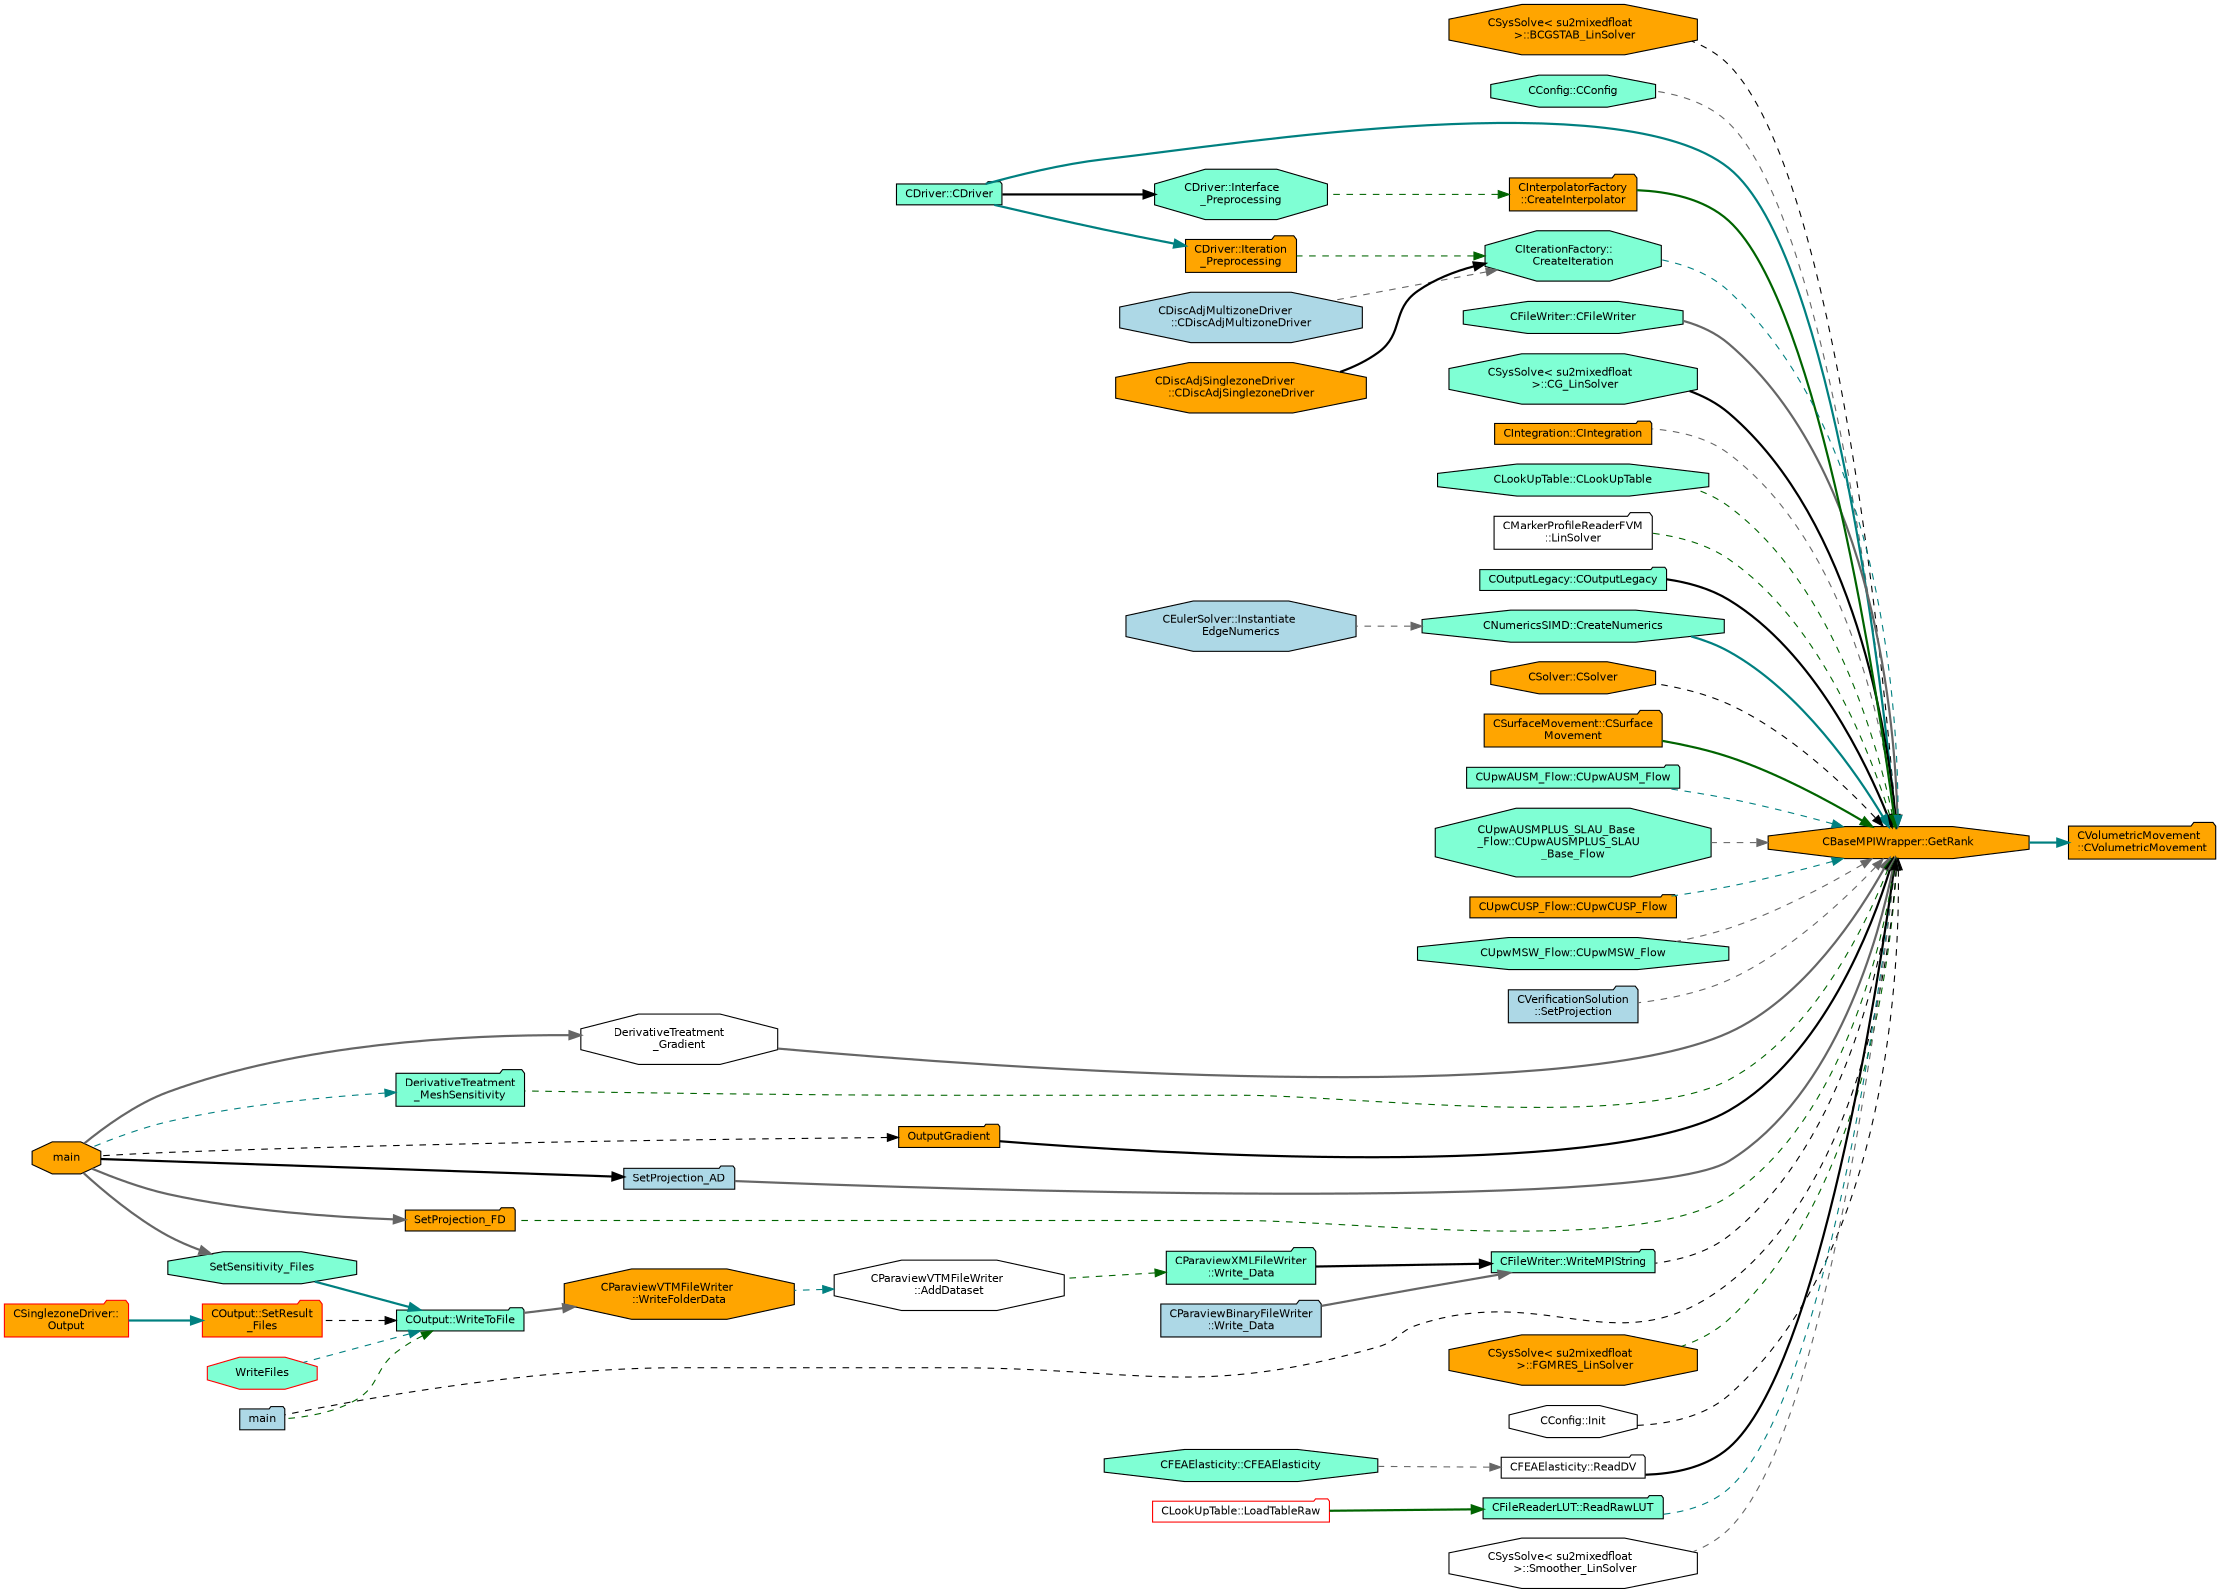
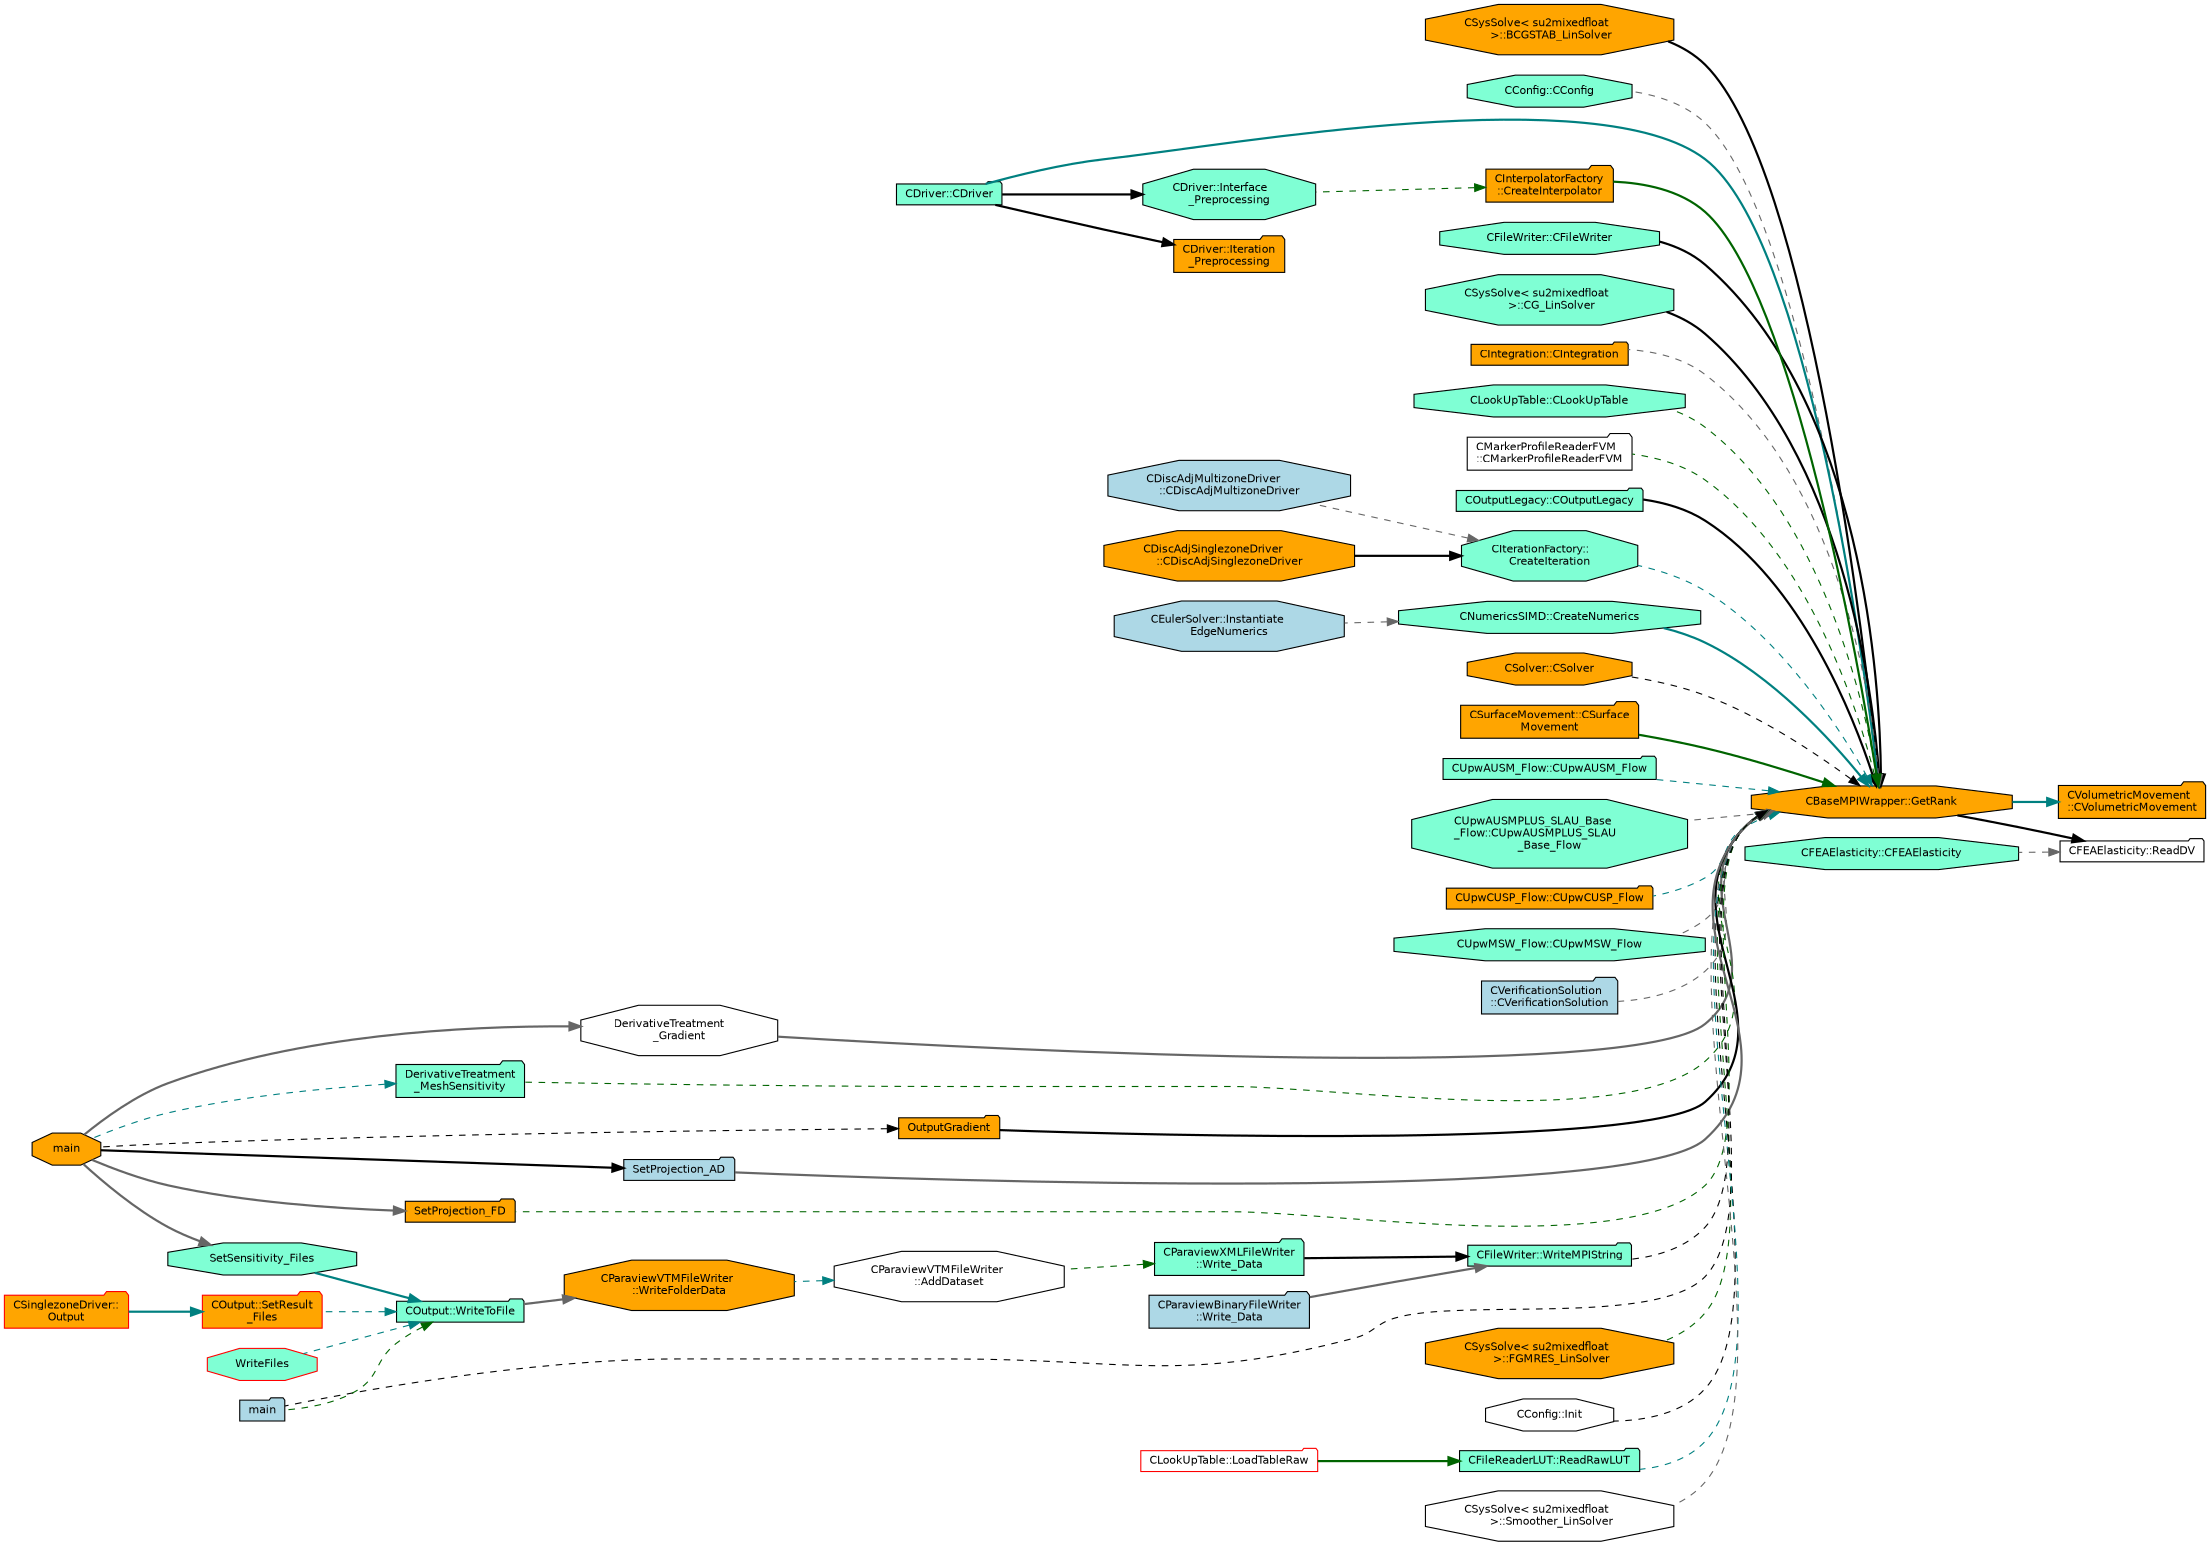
edge "CDriver::CDriver" -> "CDriver::Iteration _Preprocessing": color teal -> black
edge "CDriver::Iteration _Preprocessing" -> "CIterationFactory:: CreateIteration": removed
edge "CSysSolve< su2mixedfloat >::BCGSTAB_LinSolver" -> "CBaseMPIWrapper::GetRank": style dashed -> bold
edge "CFileWriter::CFileWriter" -> "CBaseMPIWrapper::GetRank": color gray40 -> black
node "CMarkerProfileReaderFVM ::LinSolver": label "CMarkerProfileReaderFVM ::LinSolver" -> "CMarkerProfileReaderFVM ::CMarkerProfileReaderFVM"
node "CVerificationSolution ::SetProjection": label "CVerificationSolution ::SetProjection" -> "CVerificationSolution ::CVerificationSolution"
edge "CFEAElasticity::ReadDV" -> "CBaseMPIWrapper::GetRank": reversed
edge "COutput::SetResult _Files" -> "COutput::WriteToFile": color black -> teal
